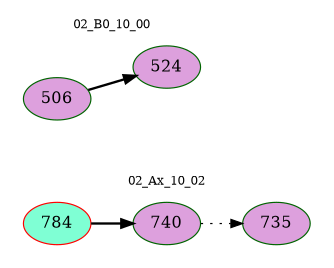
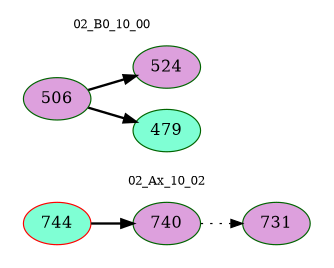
node "479": added
node "784": label "784" -> "744"
node "735": label "735" -> "731"
